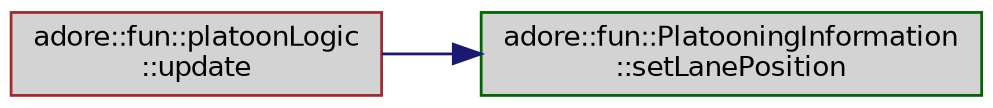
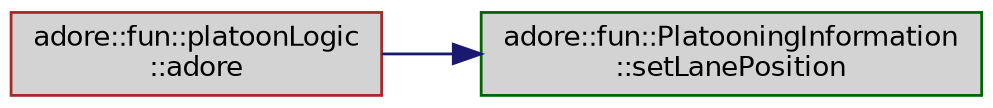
node "adore::fun::platoonLogic ::update": label "adore::fun::platoonLogic ::update" -> "adore::fun::platoonLogic ::adore"
